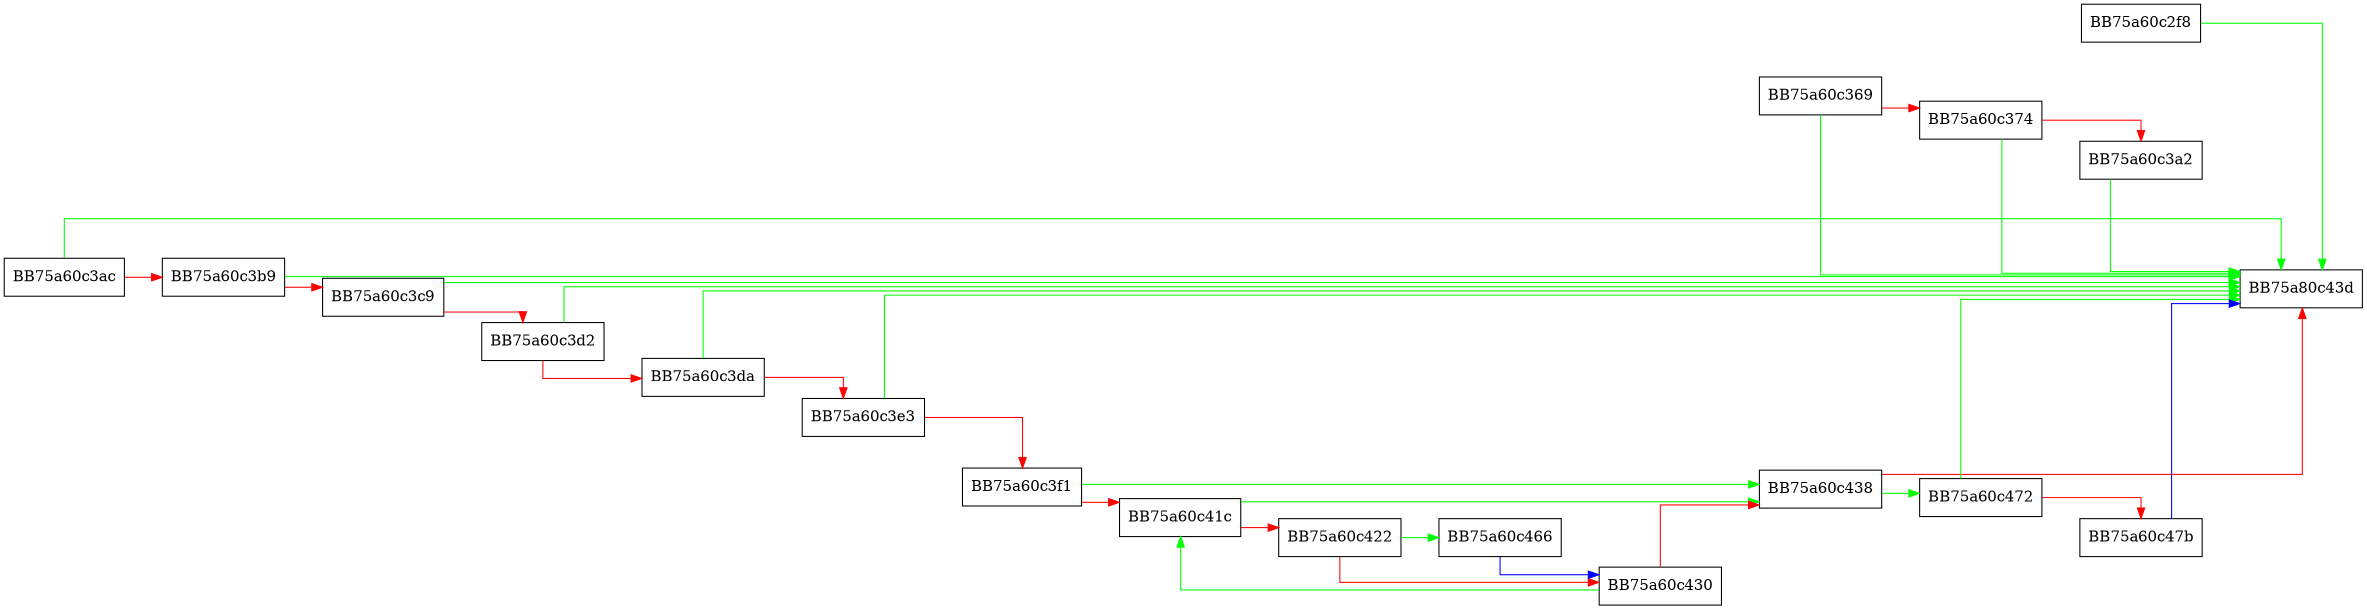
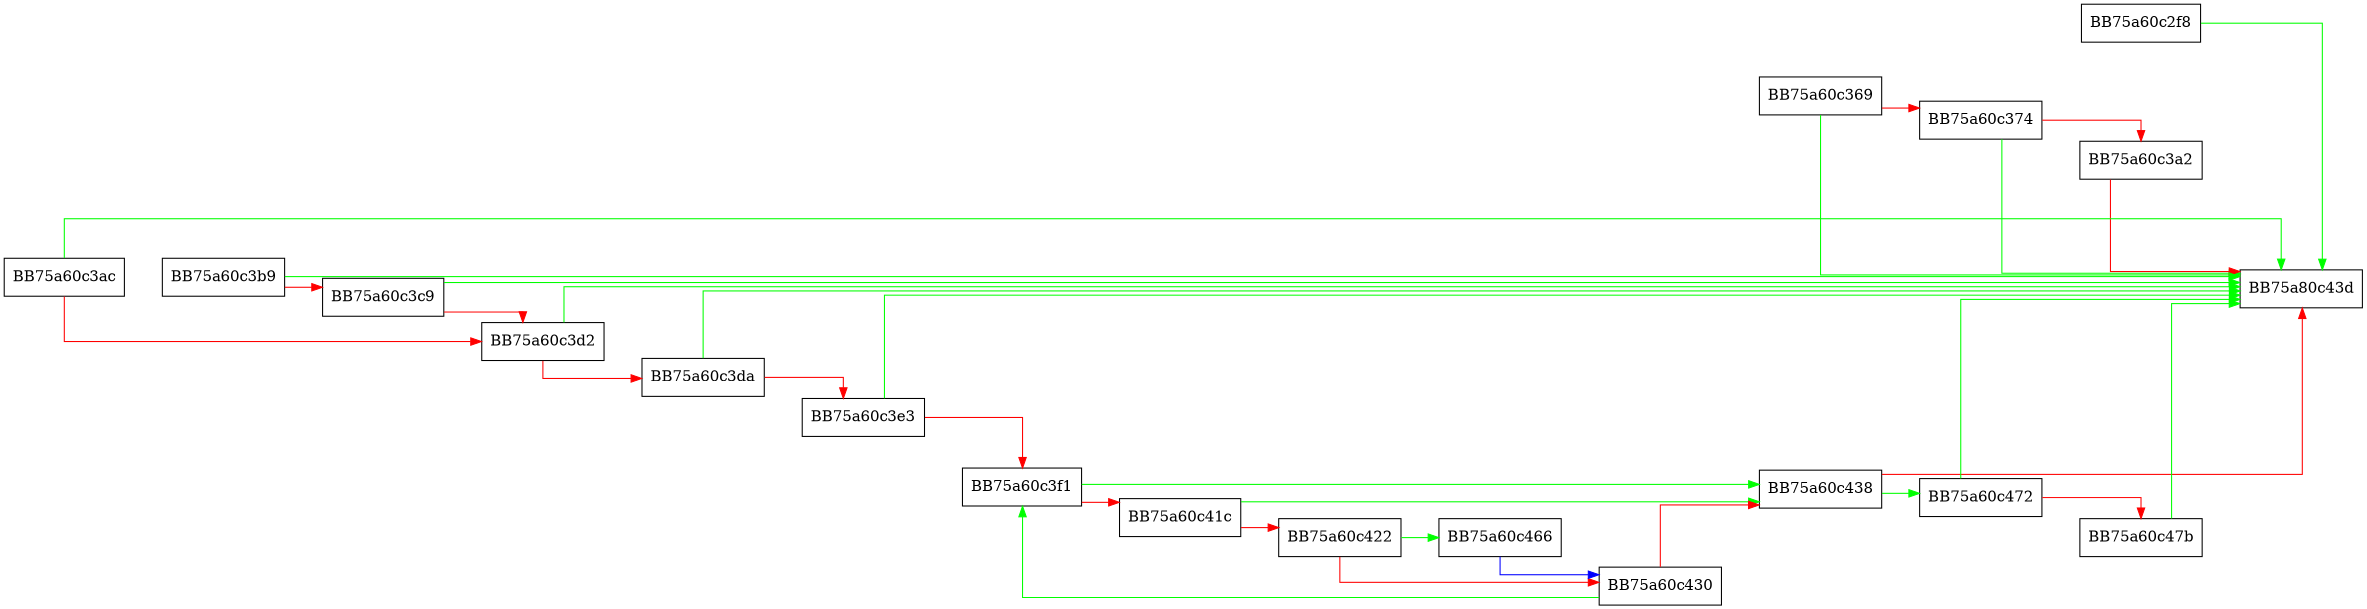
edge "BB75a60c3a2" -> "BB75a80c43d": color green -> red
edge "BB75a60c3ac" -> "BB75a60c3b9": now "BB75a60c3ac" -> "BB75a60c3d2"
edge "BB75a60c47b" -> "BB75a80c43d": color blue -> green
edge "BB75a60c430" -> "BB75a60c41c": now "BB75a60c430" -> "BB75a60c3f1"
